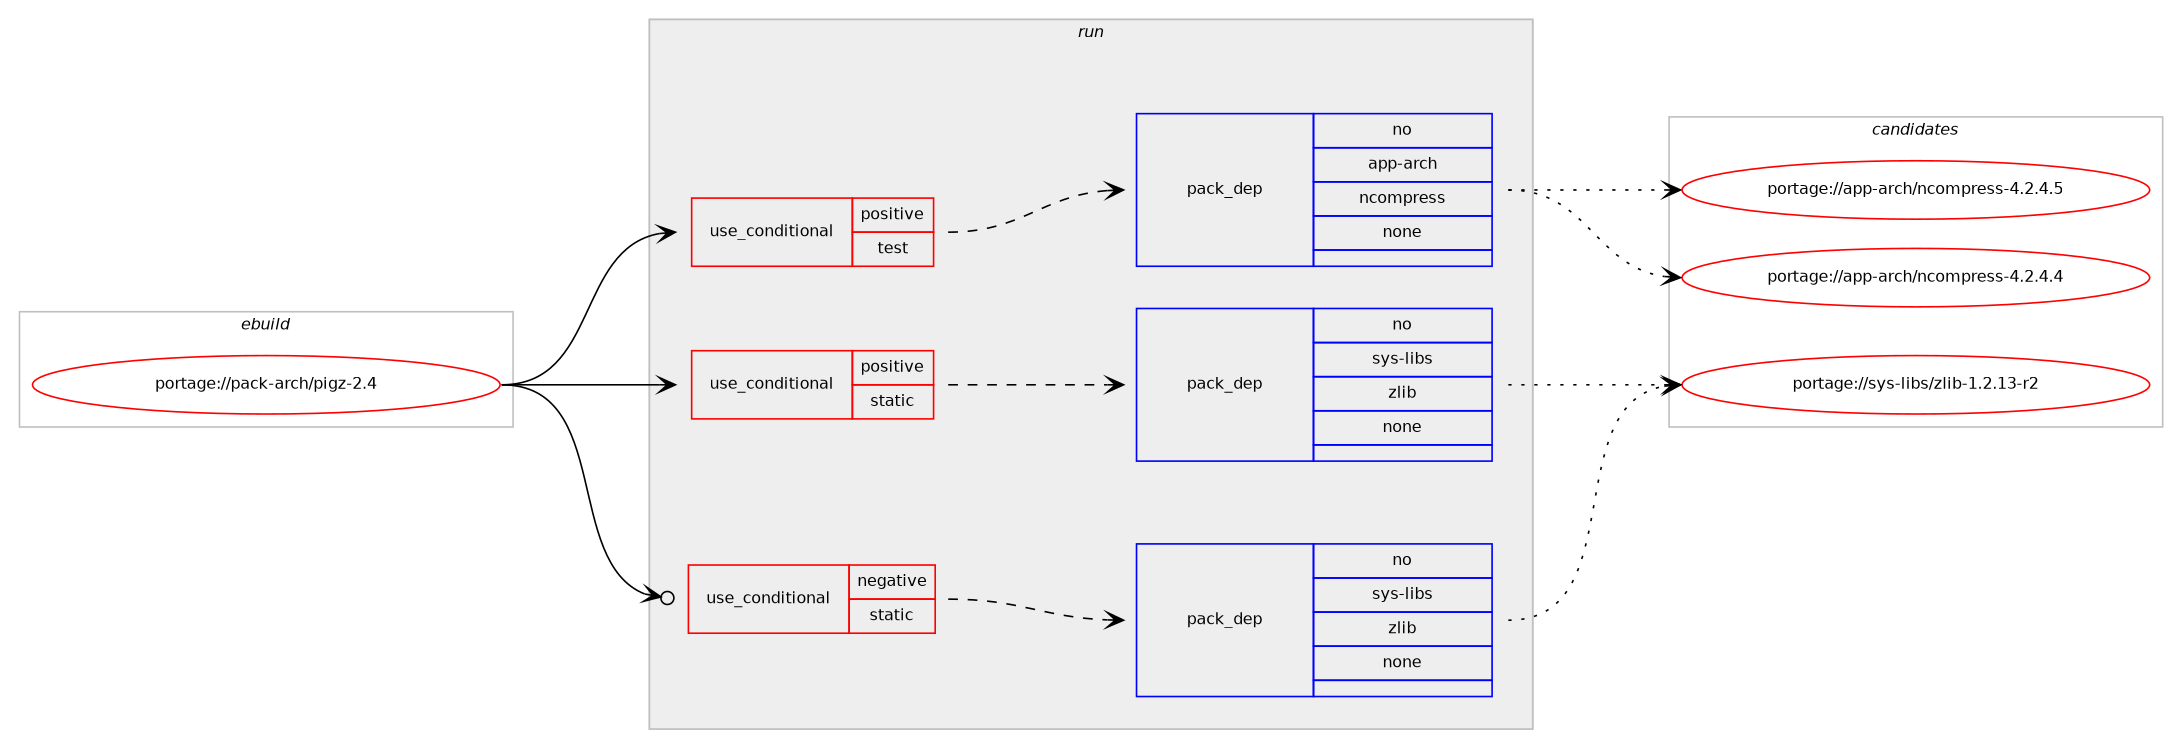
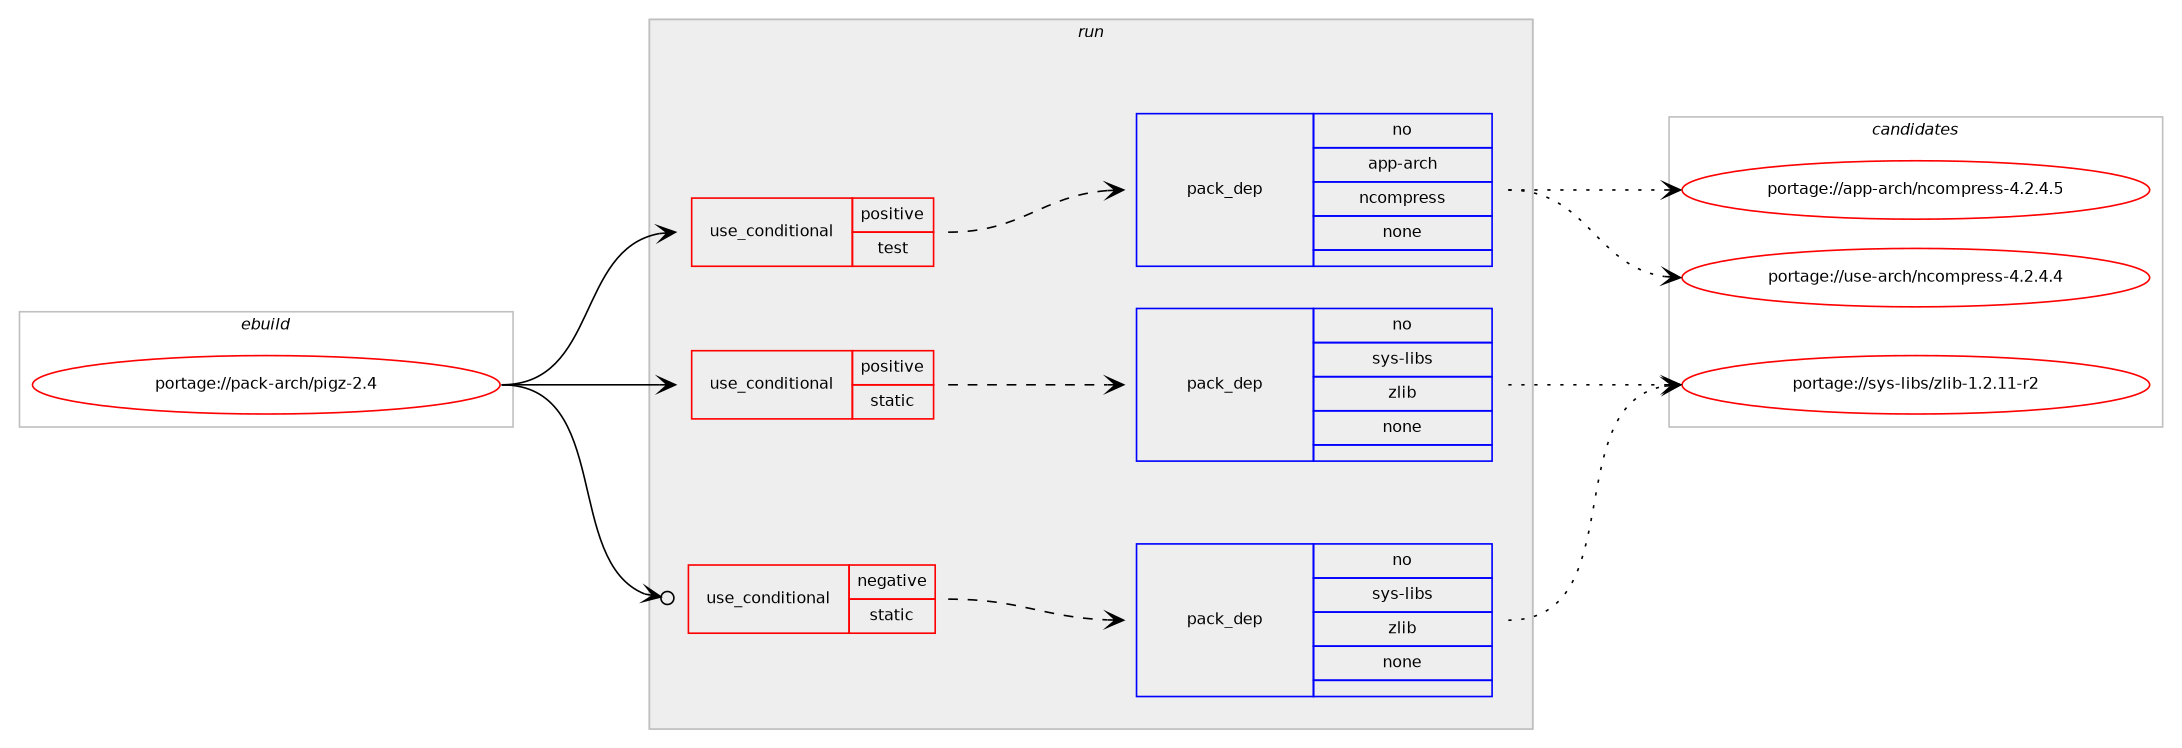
node "portage://app-arch/ncompress-4.2.4.4": label "portage://app-arch/ncompress-4.2.4.4" -> "portage://use-arch/ncompress-4.2.4.4"
node "portage://sys-libs/zlib-1.2.13-r2": label "portage://sys-libs/zlib-1.2.13-r2" -> "portage://sys-libs/zlib-1.2.11-r2"
